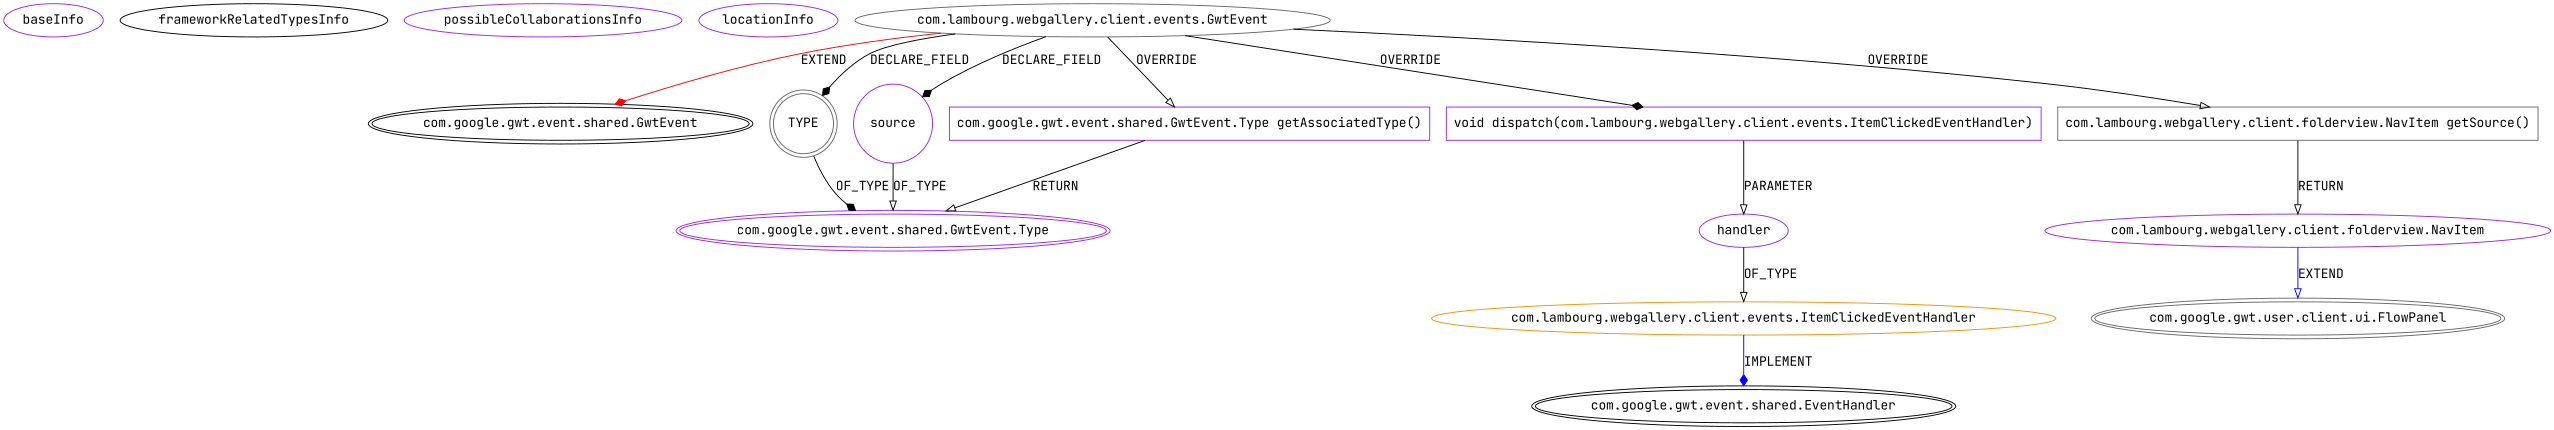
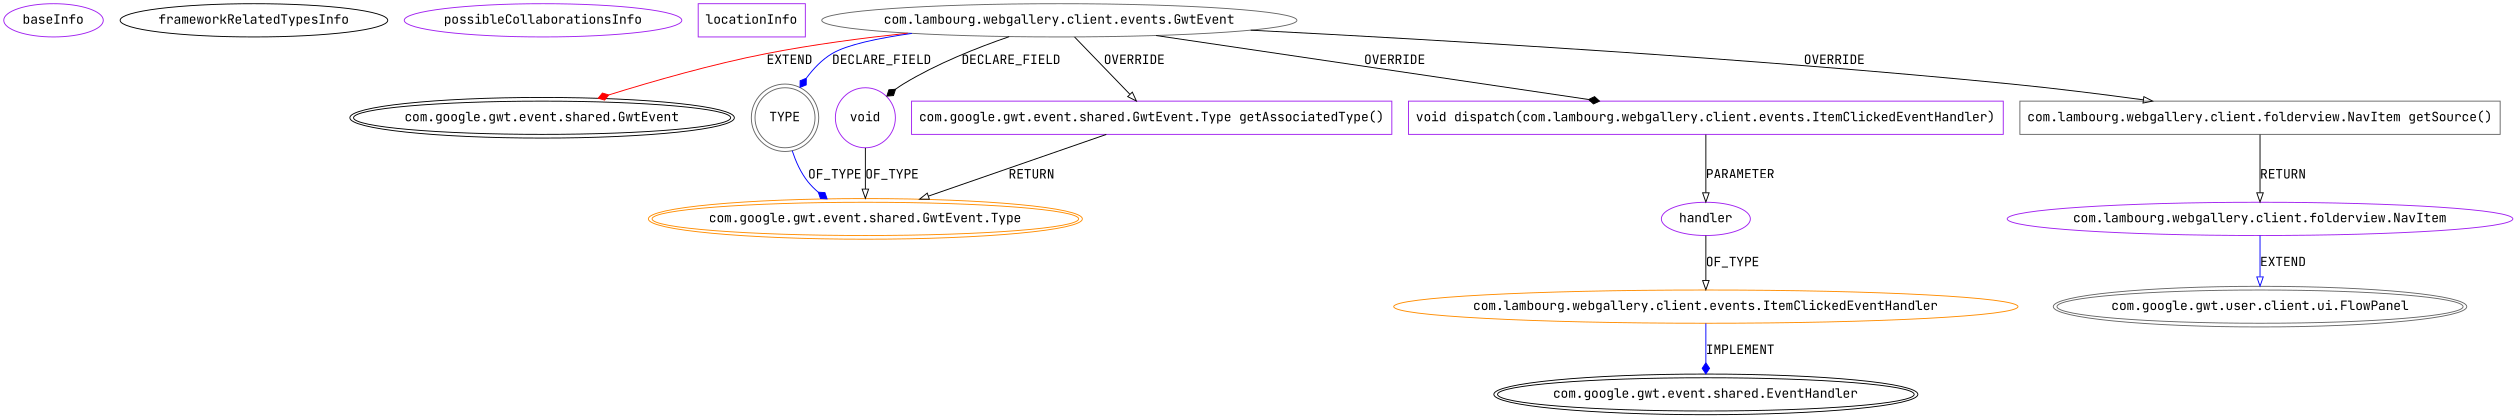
node "locationInfo": shape ellipse -> box
edge "com.lambourg.webgallery.client.events.GwtEvent" -> "TYPE": color black -> blue
node "source": label "source" -> "void"
edge "TYPE" -> "com.google.gwt.event.shared.GwtEvent.Type": color black -> blue
node "com.google.gwt.event.shared.GwtEvent.Type": color purple -> darkorange
